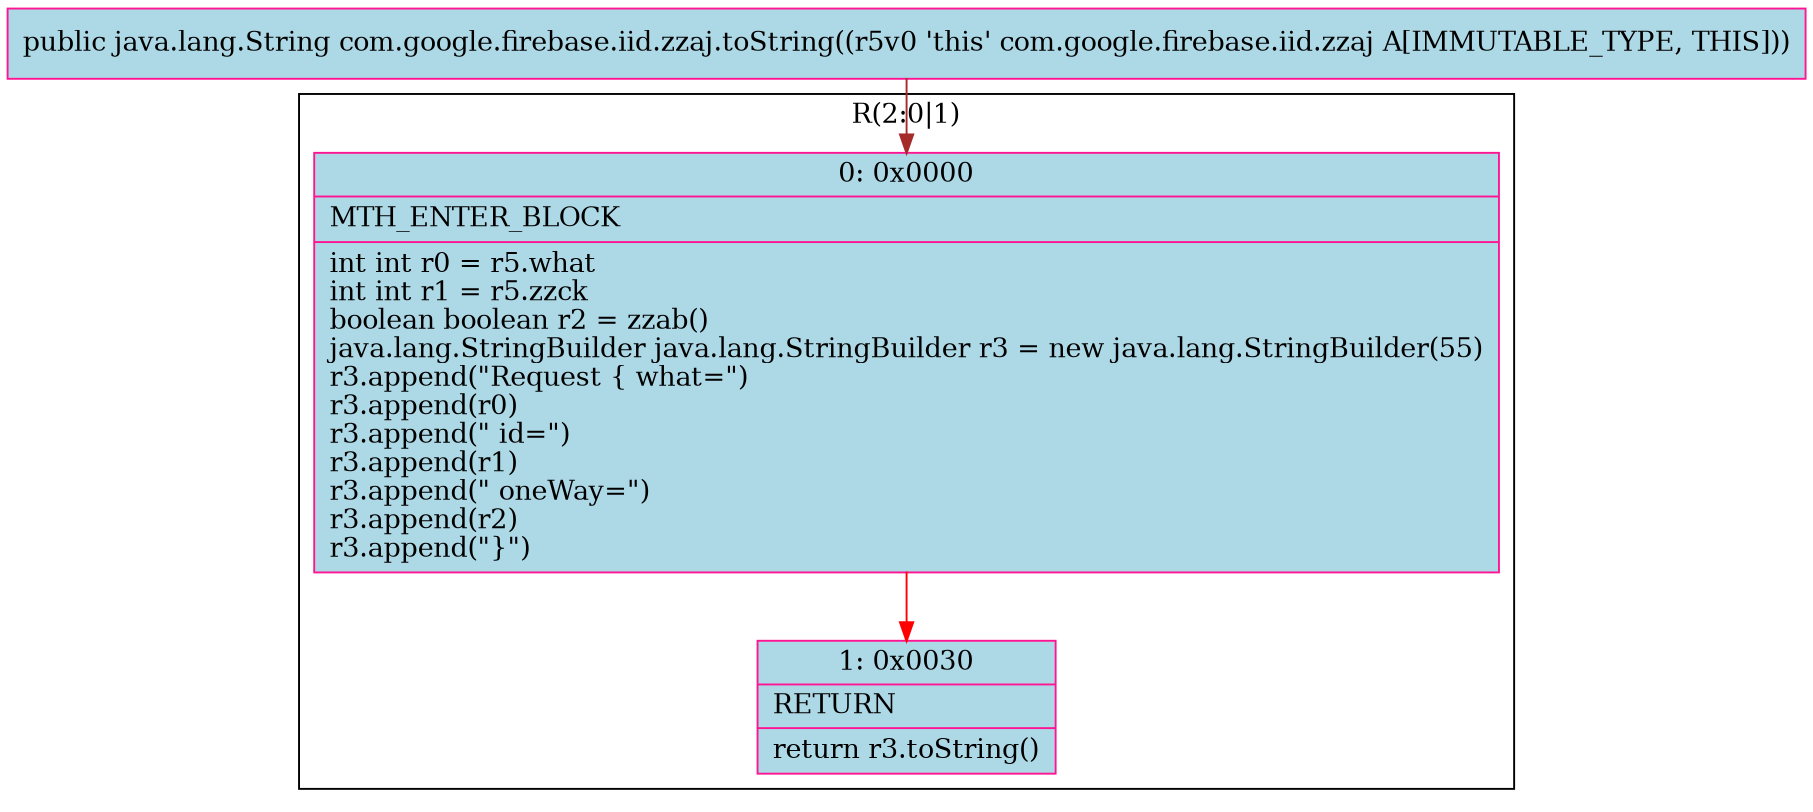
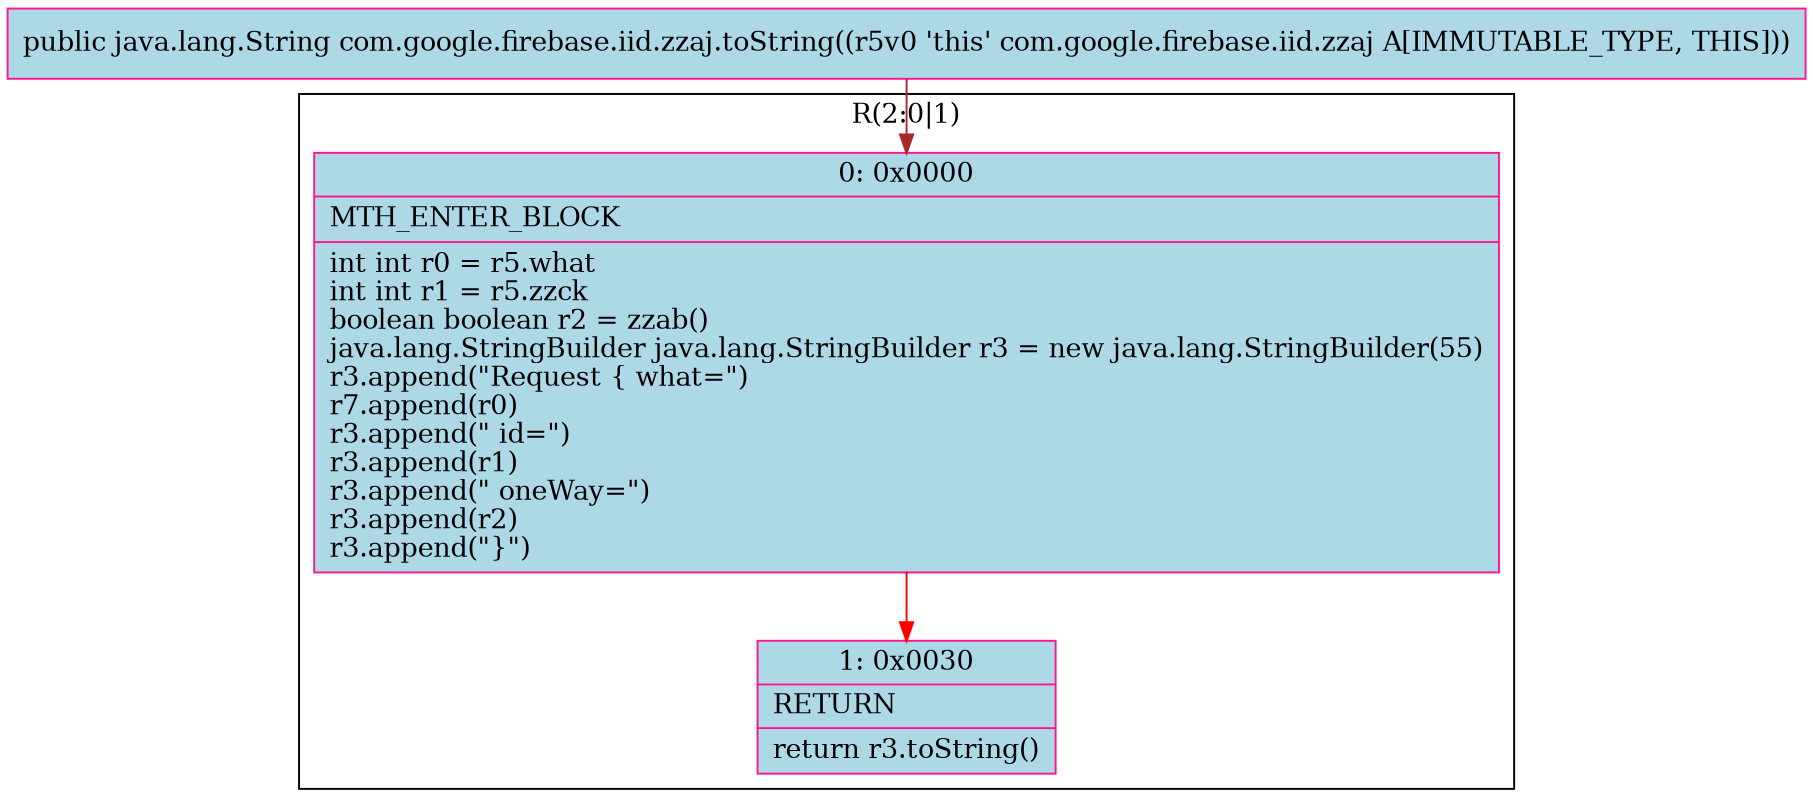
node "0: 0x0000": text "r3.append(r0)" -> "r7.append(r0)"
